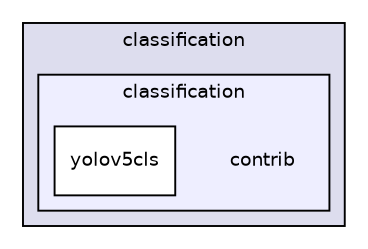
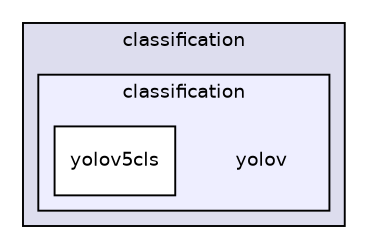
node "contrib": label "contrib" -> "yolov"
